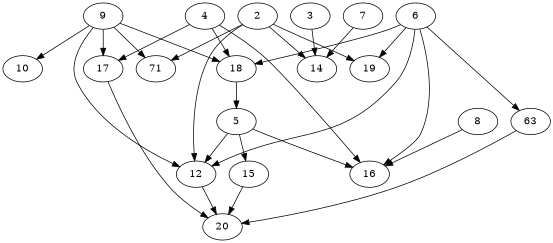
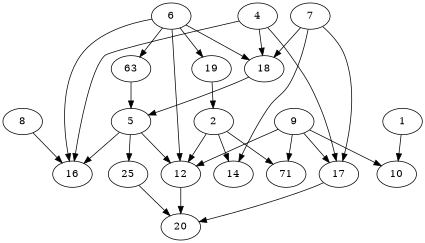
node "3": removed
edge "2" -> "19": reversed
edge "9" -> "18": now "7" -> "18"
edge "7" -> "17": added
node "1": added
node "15": label "15" -> "25"
edge "63" -> "20": now "63" -> "5"
